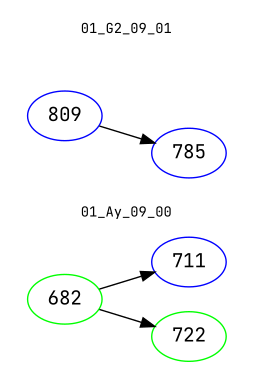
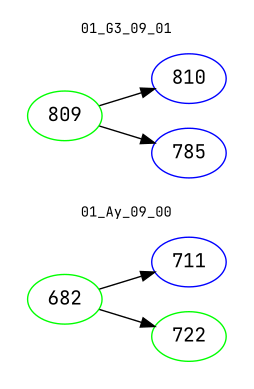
cluster "01_G2_09_01": label "01_G2_09_01" -> "01_G3_09_01"
node "810": added
node "809": color blue -> green
